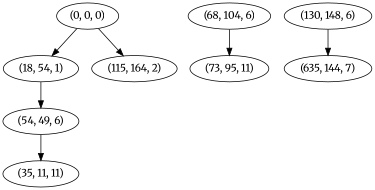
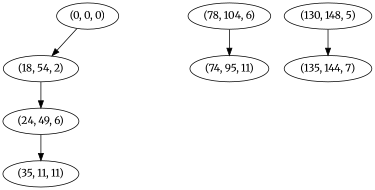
node "(68, 104, 6)": label "(68, 104, 6)" -> "(78, 104, 6)"
node "(130, 148, 6)": label "(130, 148, 6)" -> "(130, 148, 5)"
node "(18, 54, 1)": label "(18, 54, 1)" -> "(18, 54, 2)"
node "(115, 164, 2)": removed
node "(73, 95, 11)": label "(73, 95, 11)" -> "(74, 95, 11)"
node "(635, 144, 7)": label "(635, 144, 7)" -> "(135, 144, 7)"
node "(54, 49, 6)": label "(54, 49, 6)" -> "(24, 49, 6)"
